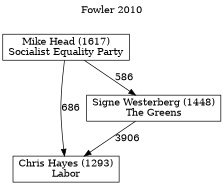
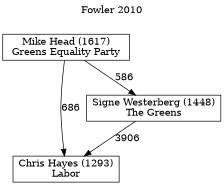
node "Mike Head (1617) Socialist Equality Party": label "Mike Head (1617) Socialist Equality Party" -> "Mike Head (1617) Greens Equality Party"
